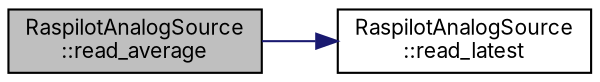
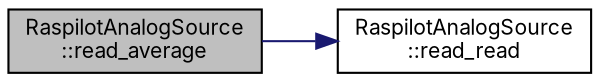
node "RaspilotAnalogSource ::read_latest": label "RaspilotAnalogSource ::read_latest" -> "RaspilotAnalogSource ::read_read"
